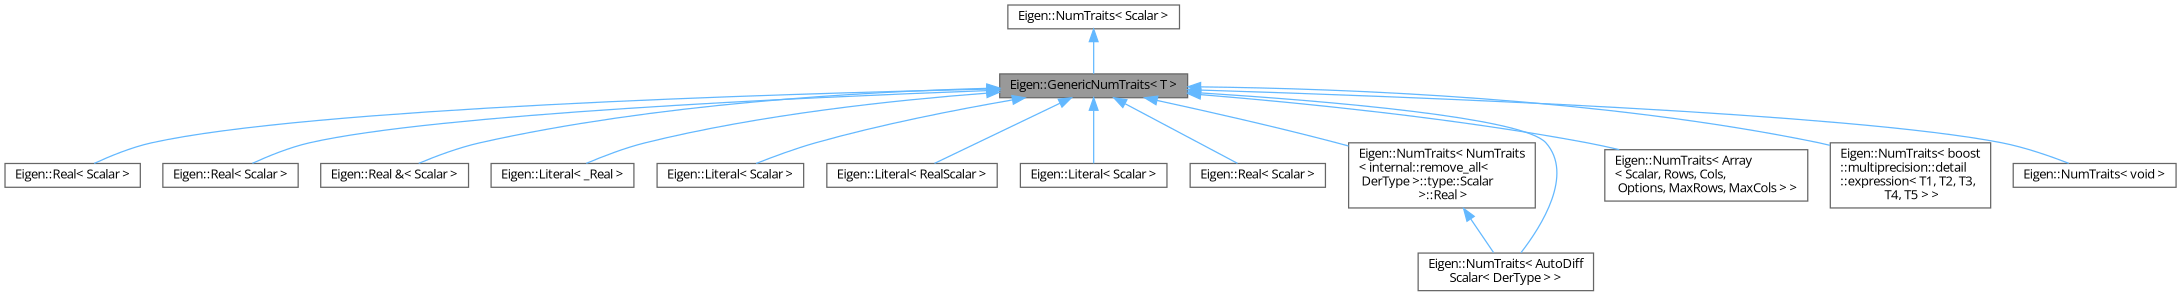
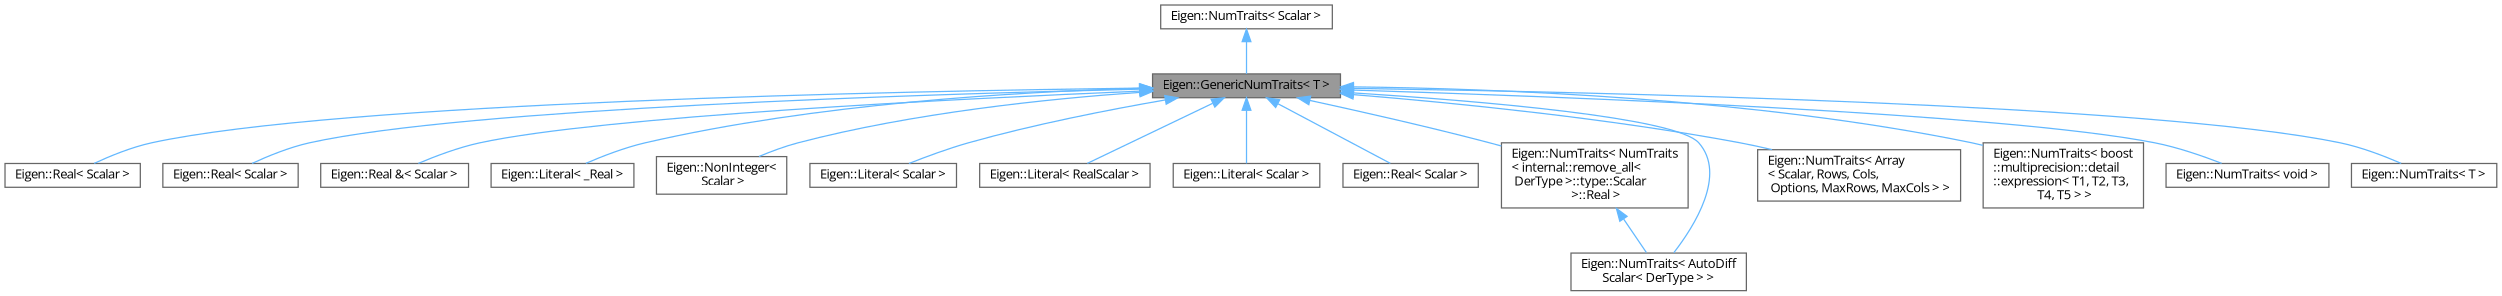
node "Eigen::NonInteger< Scalar >": added
node "Eigen::NumTraits< T >": added
